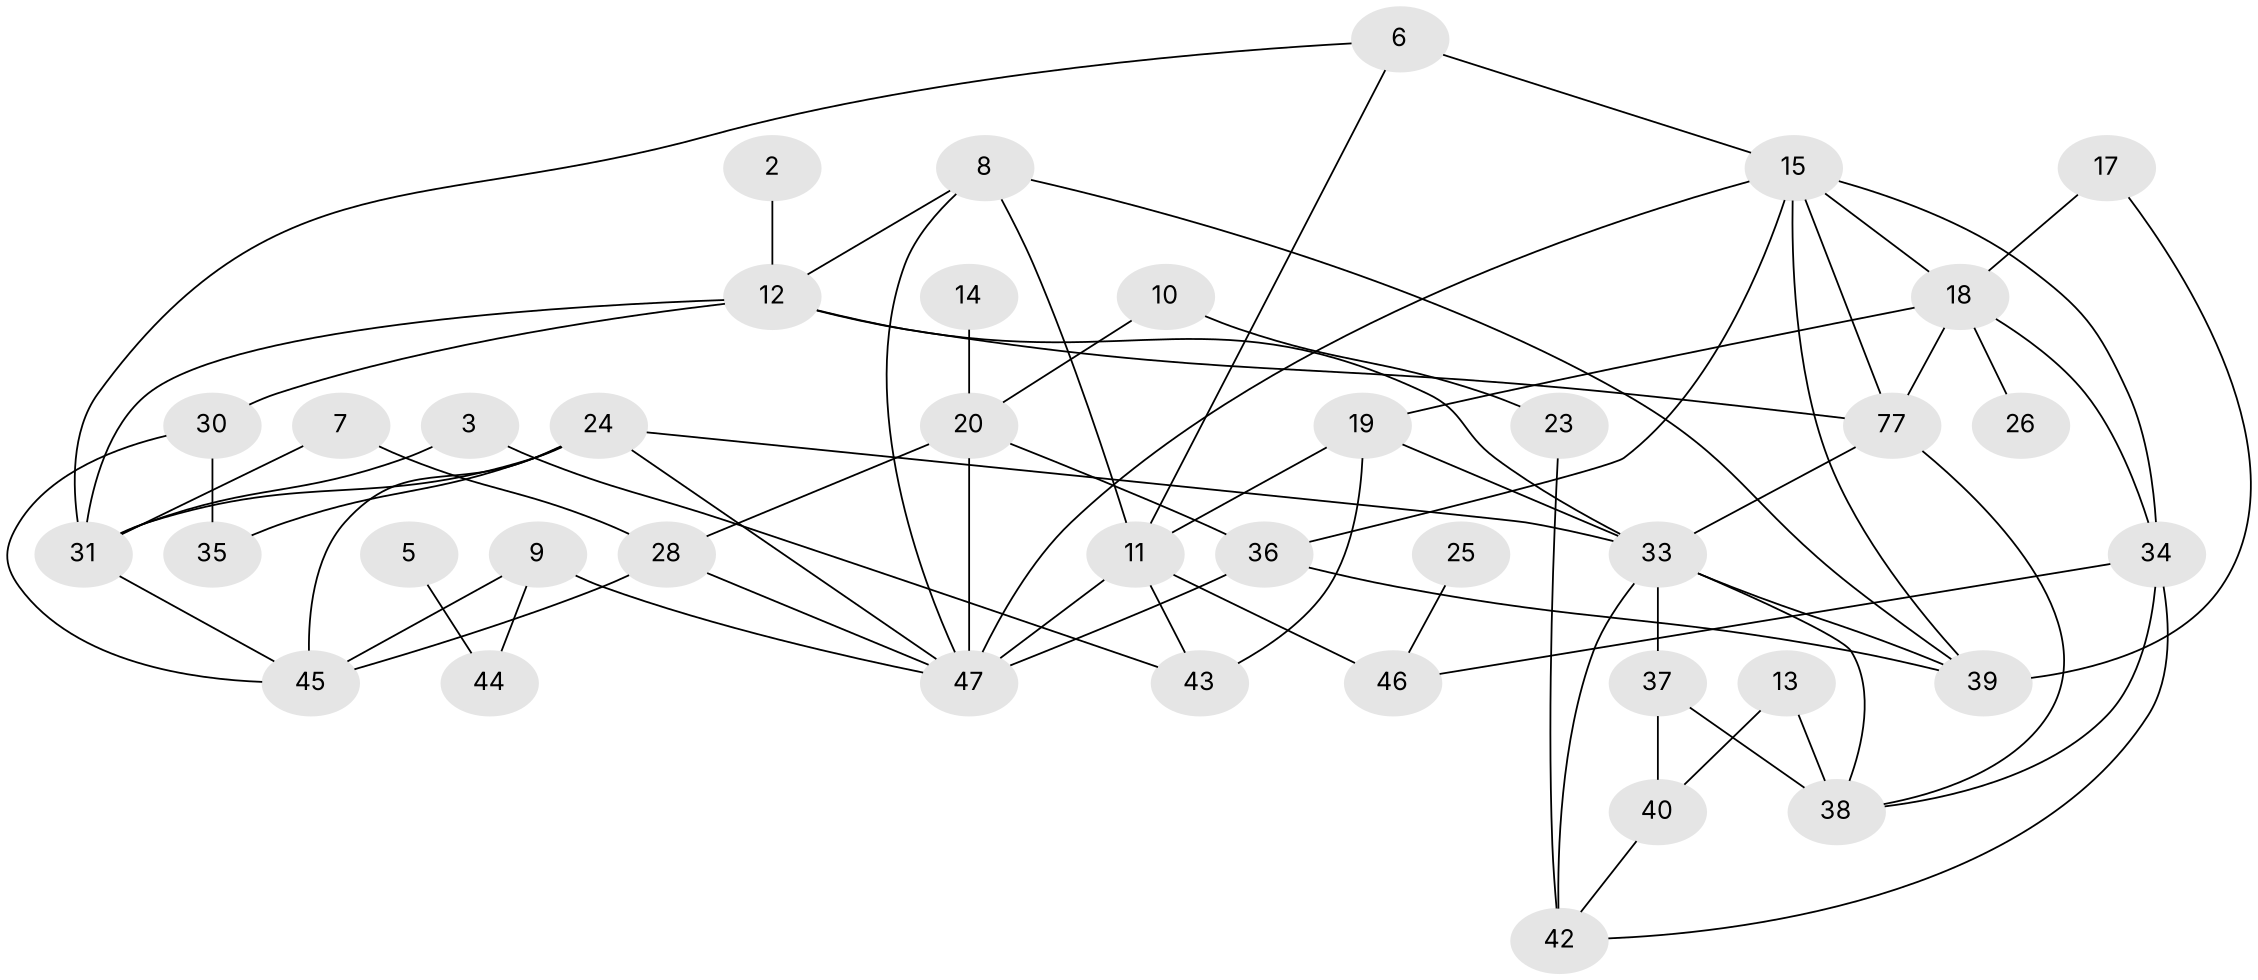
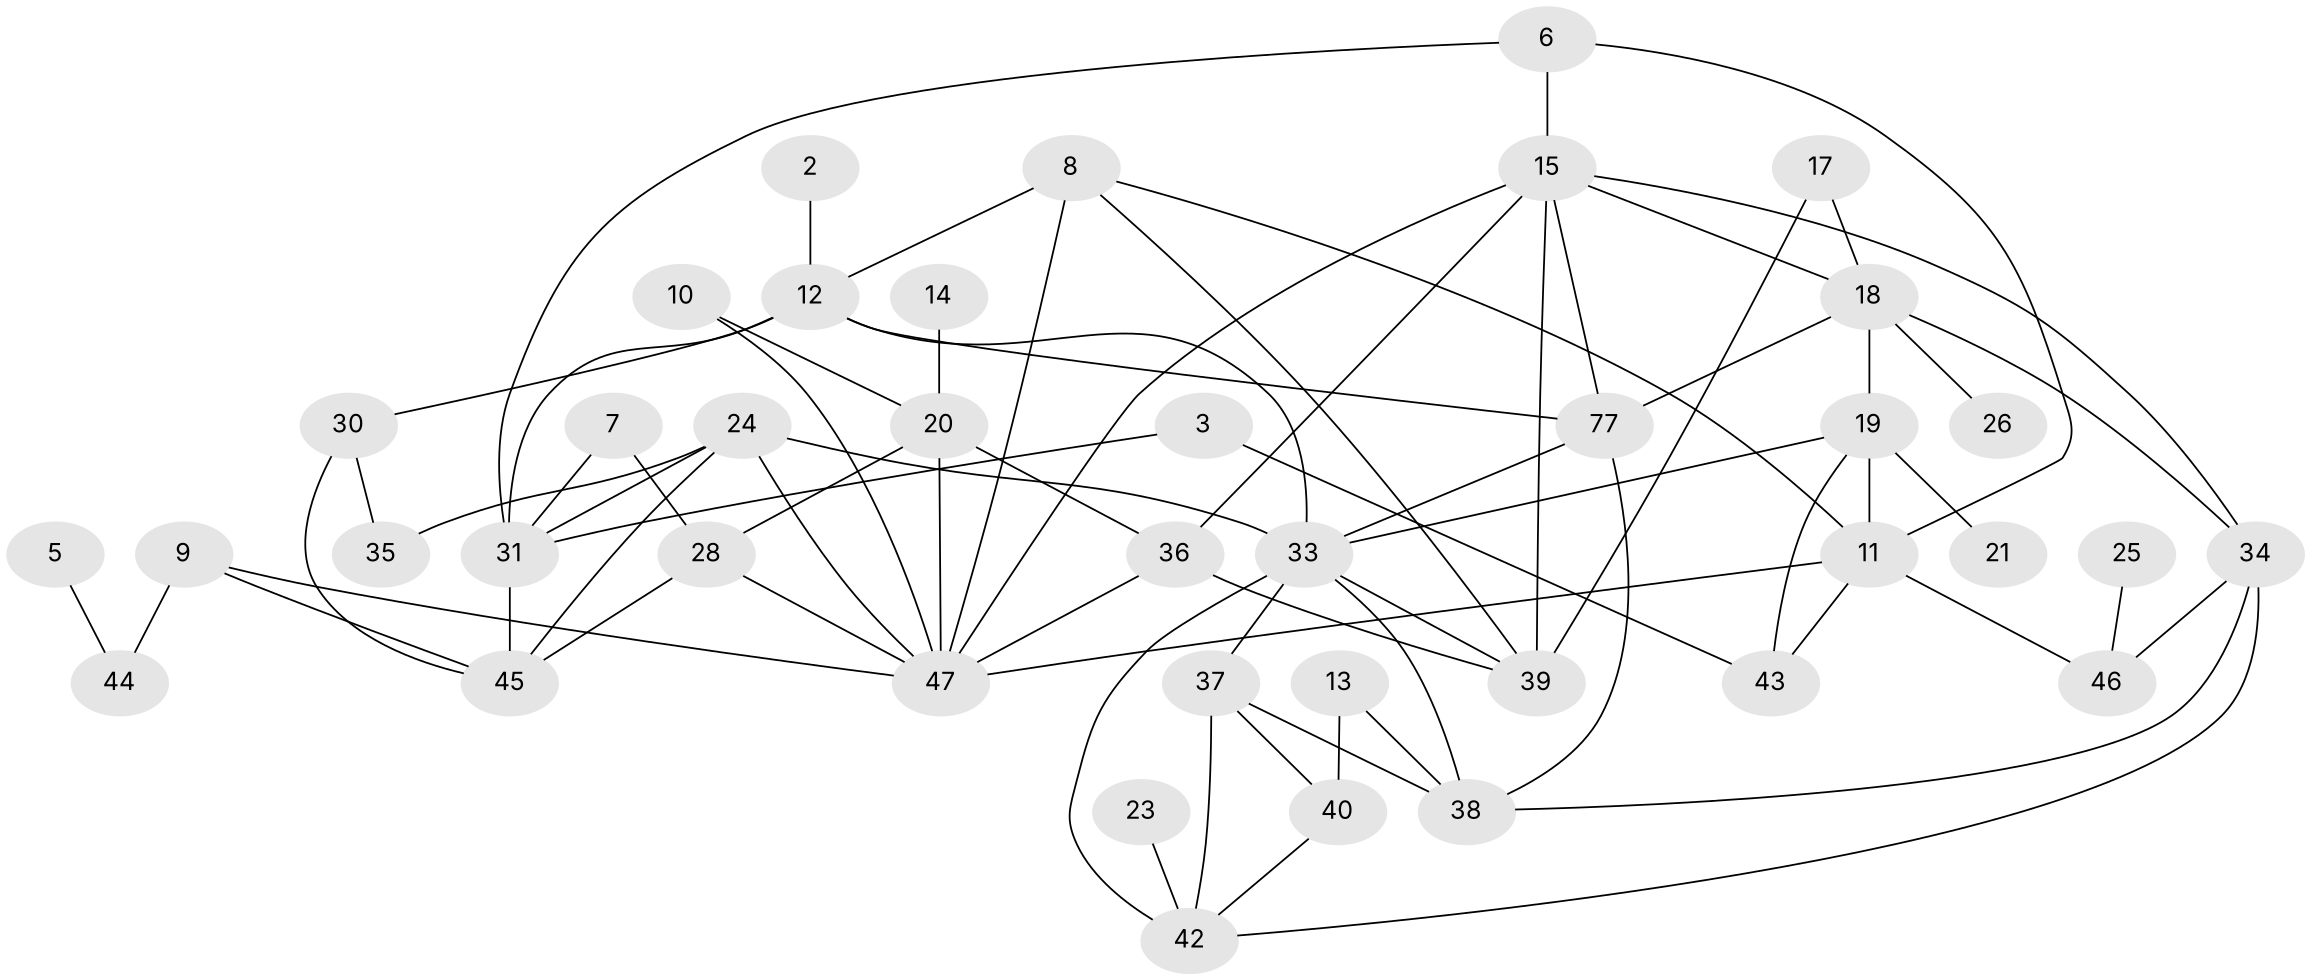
edge "10" -- "23": now "10" -- "47"
node "21": added
edge "37" -- "42": added
